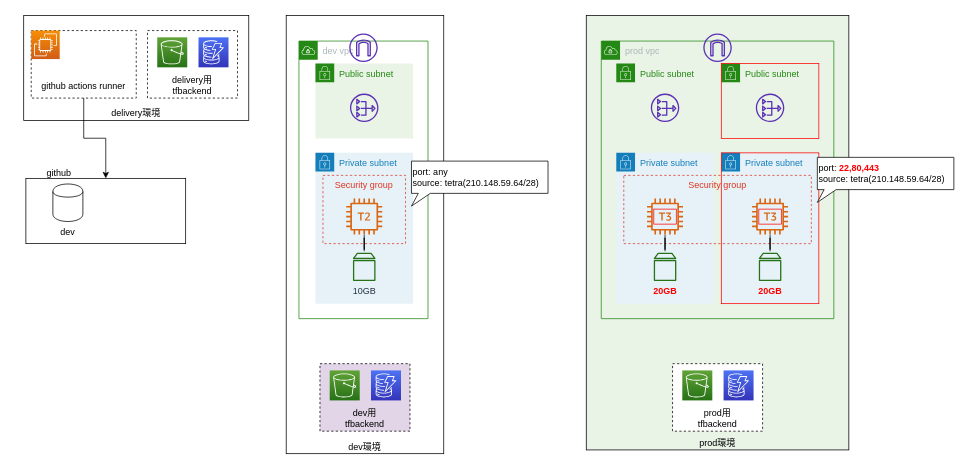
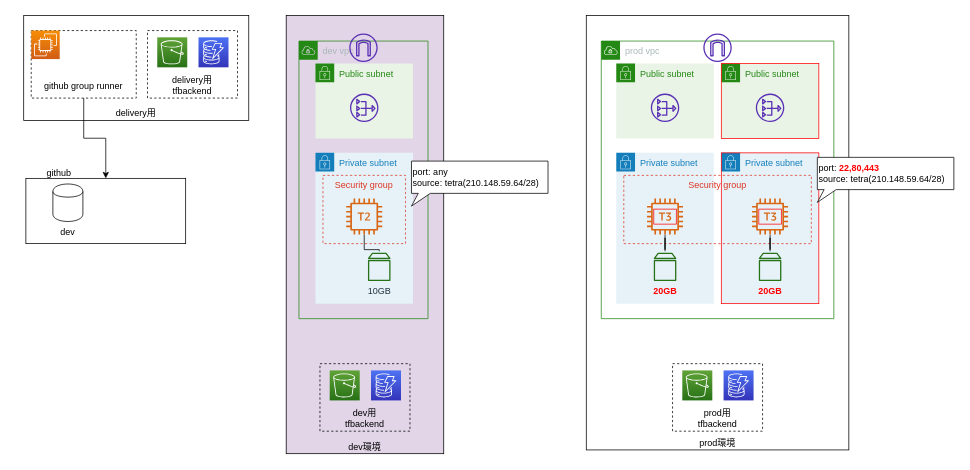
node "github actions runner": label "github actions runner" -> "github group runner"
node "delivery環境": label "delivery環境" -> "delivery用"
node "prod環境": fillcolor #e9f3e6 -> #ffffff
node "10GB": moved (364, 267) -> (379, 267)
node "dev環境": fillcolor #ffffff -> #e1d5e7
